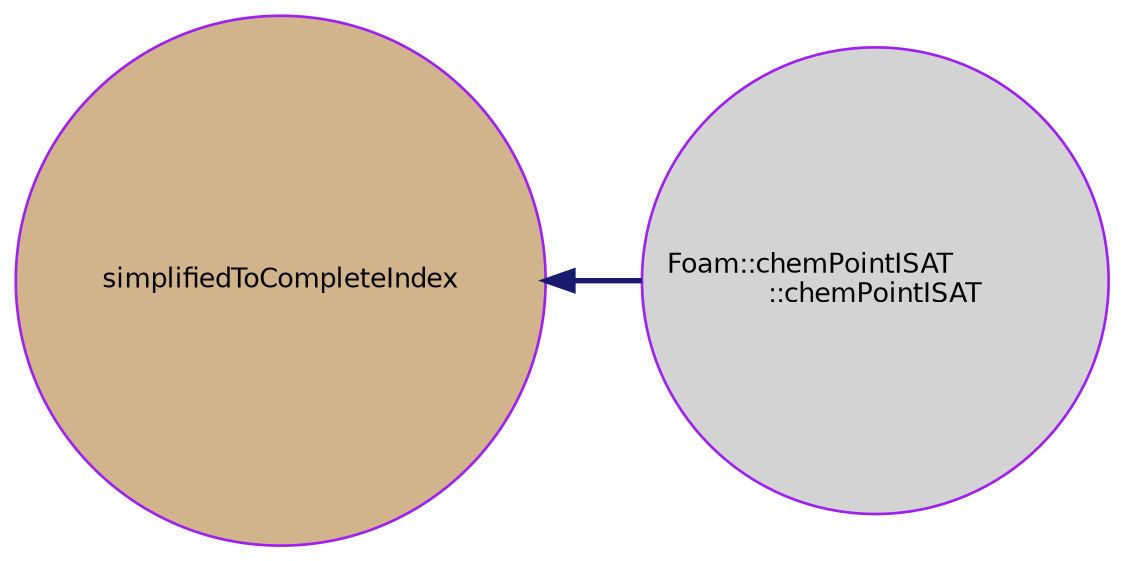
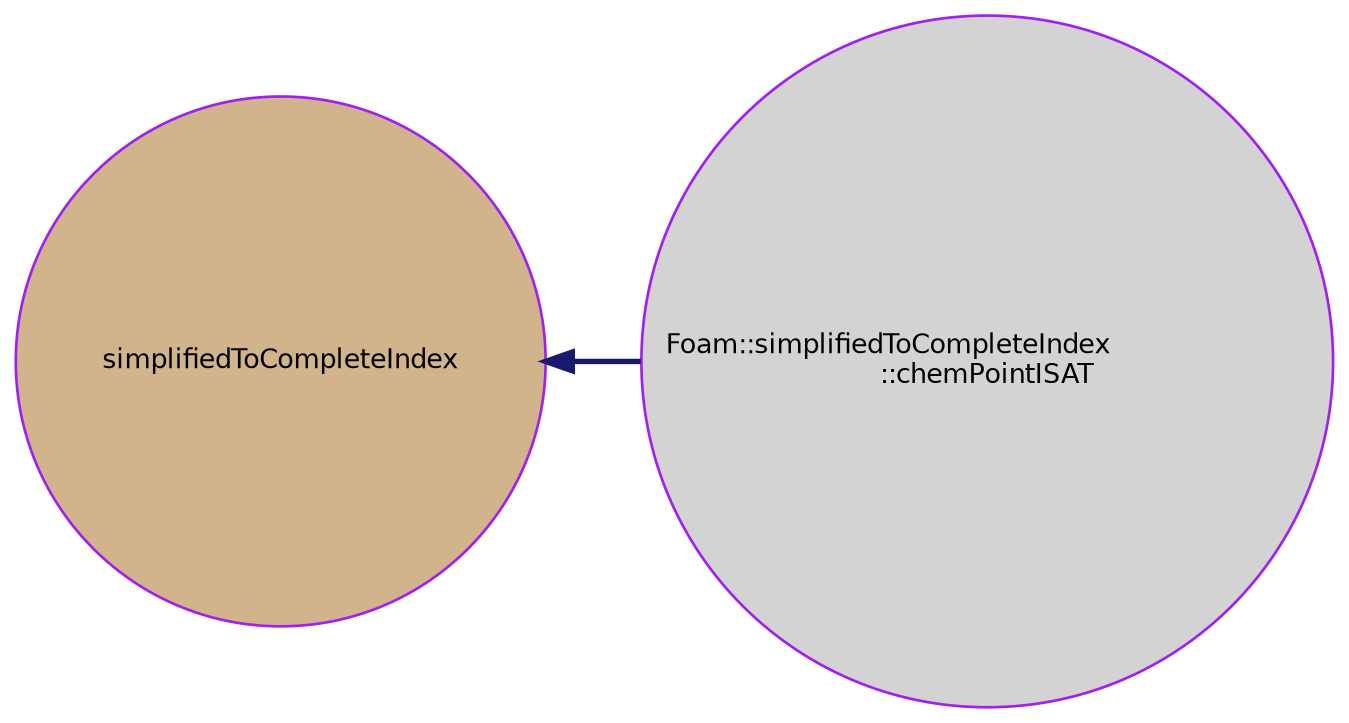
node "Foam::chemPointISAT ::chemPointISAT": label "Foam::chemPointISAT ::chemPointISAT" -> "Foam::simplifiedToCompleteIndex ::chemPointISAT"
